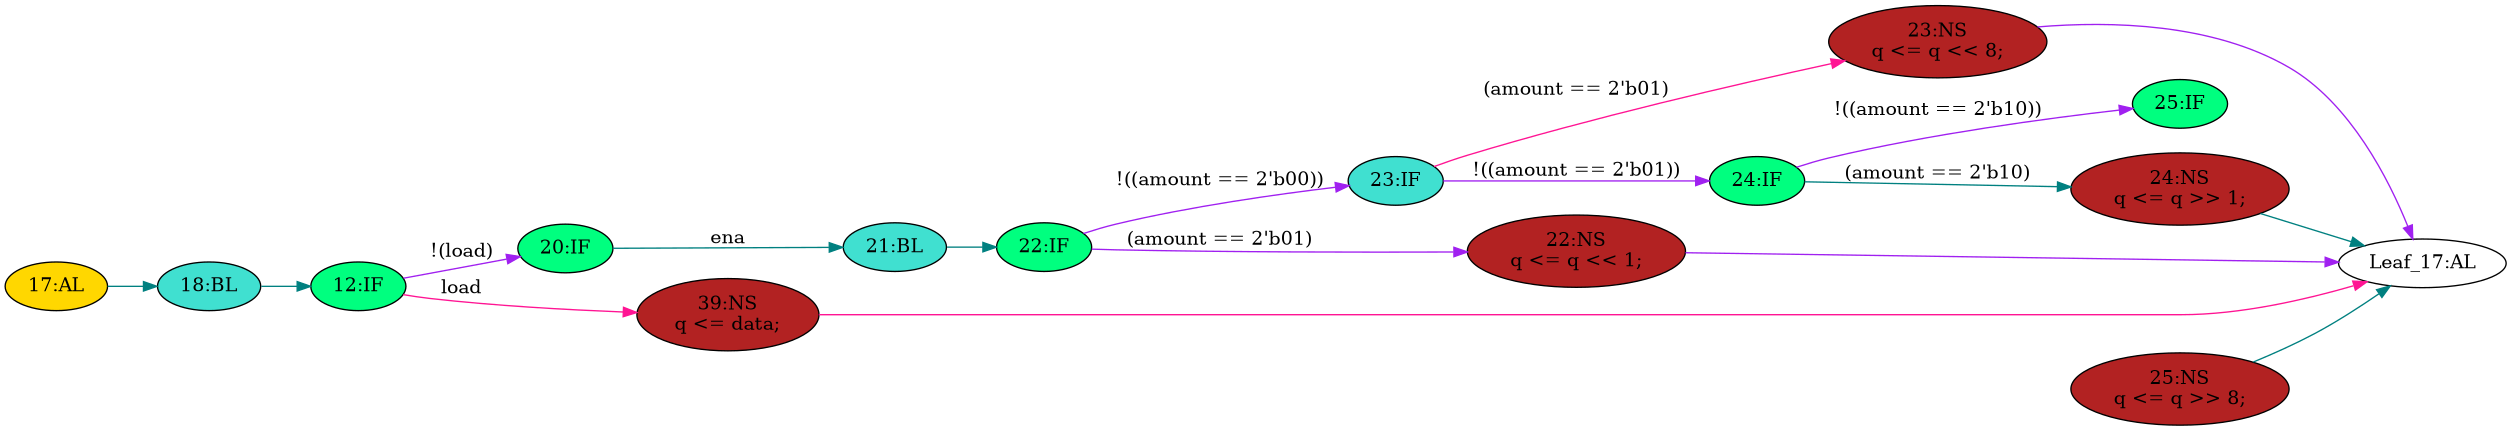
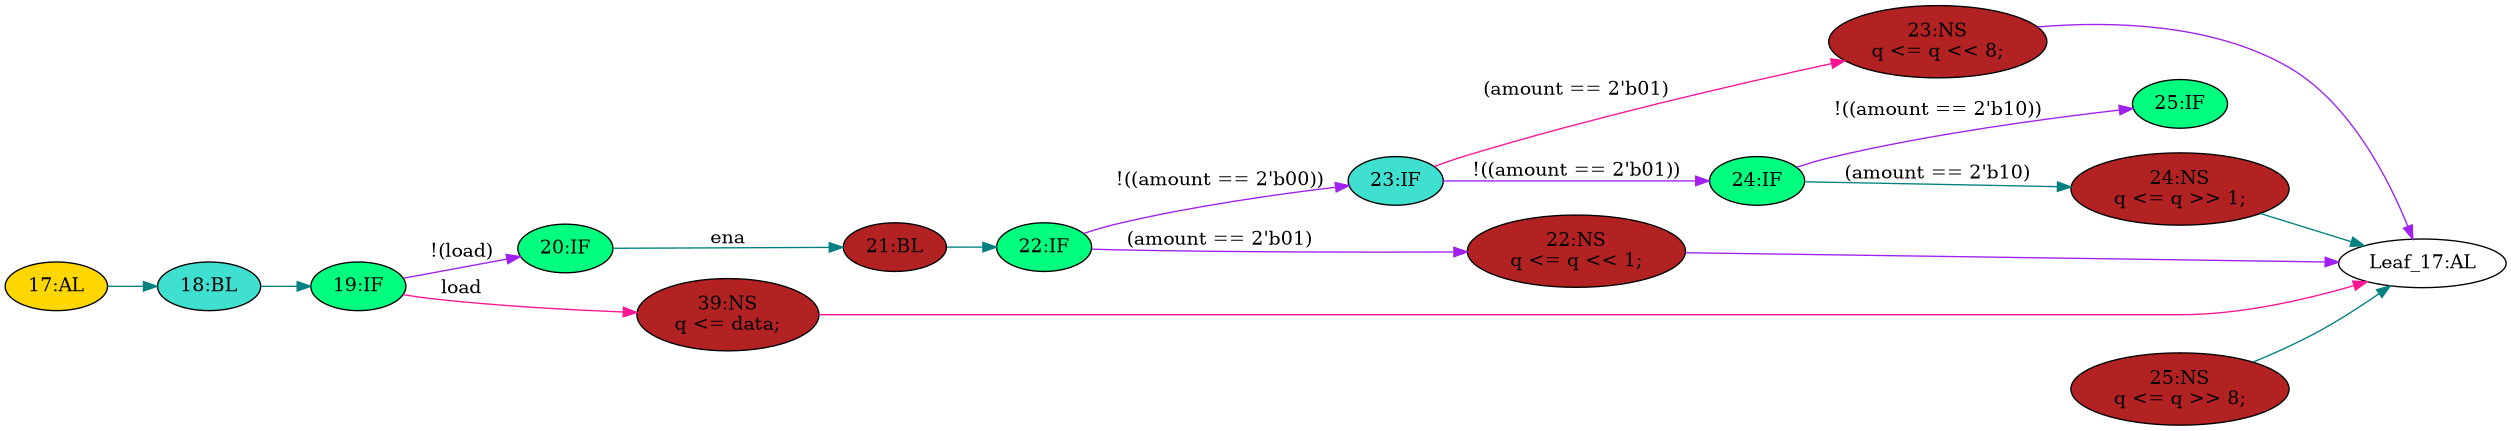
node "21:BL": fillcolor turquoise -> firebrick
node "12:IF": label "12:IF" -> "19:IF"
